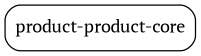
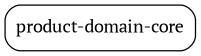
node "product-product-core": label "product-product-core" -> "product-domain-core"
